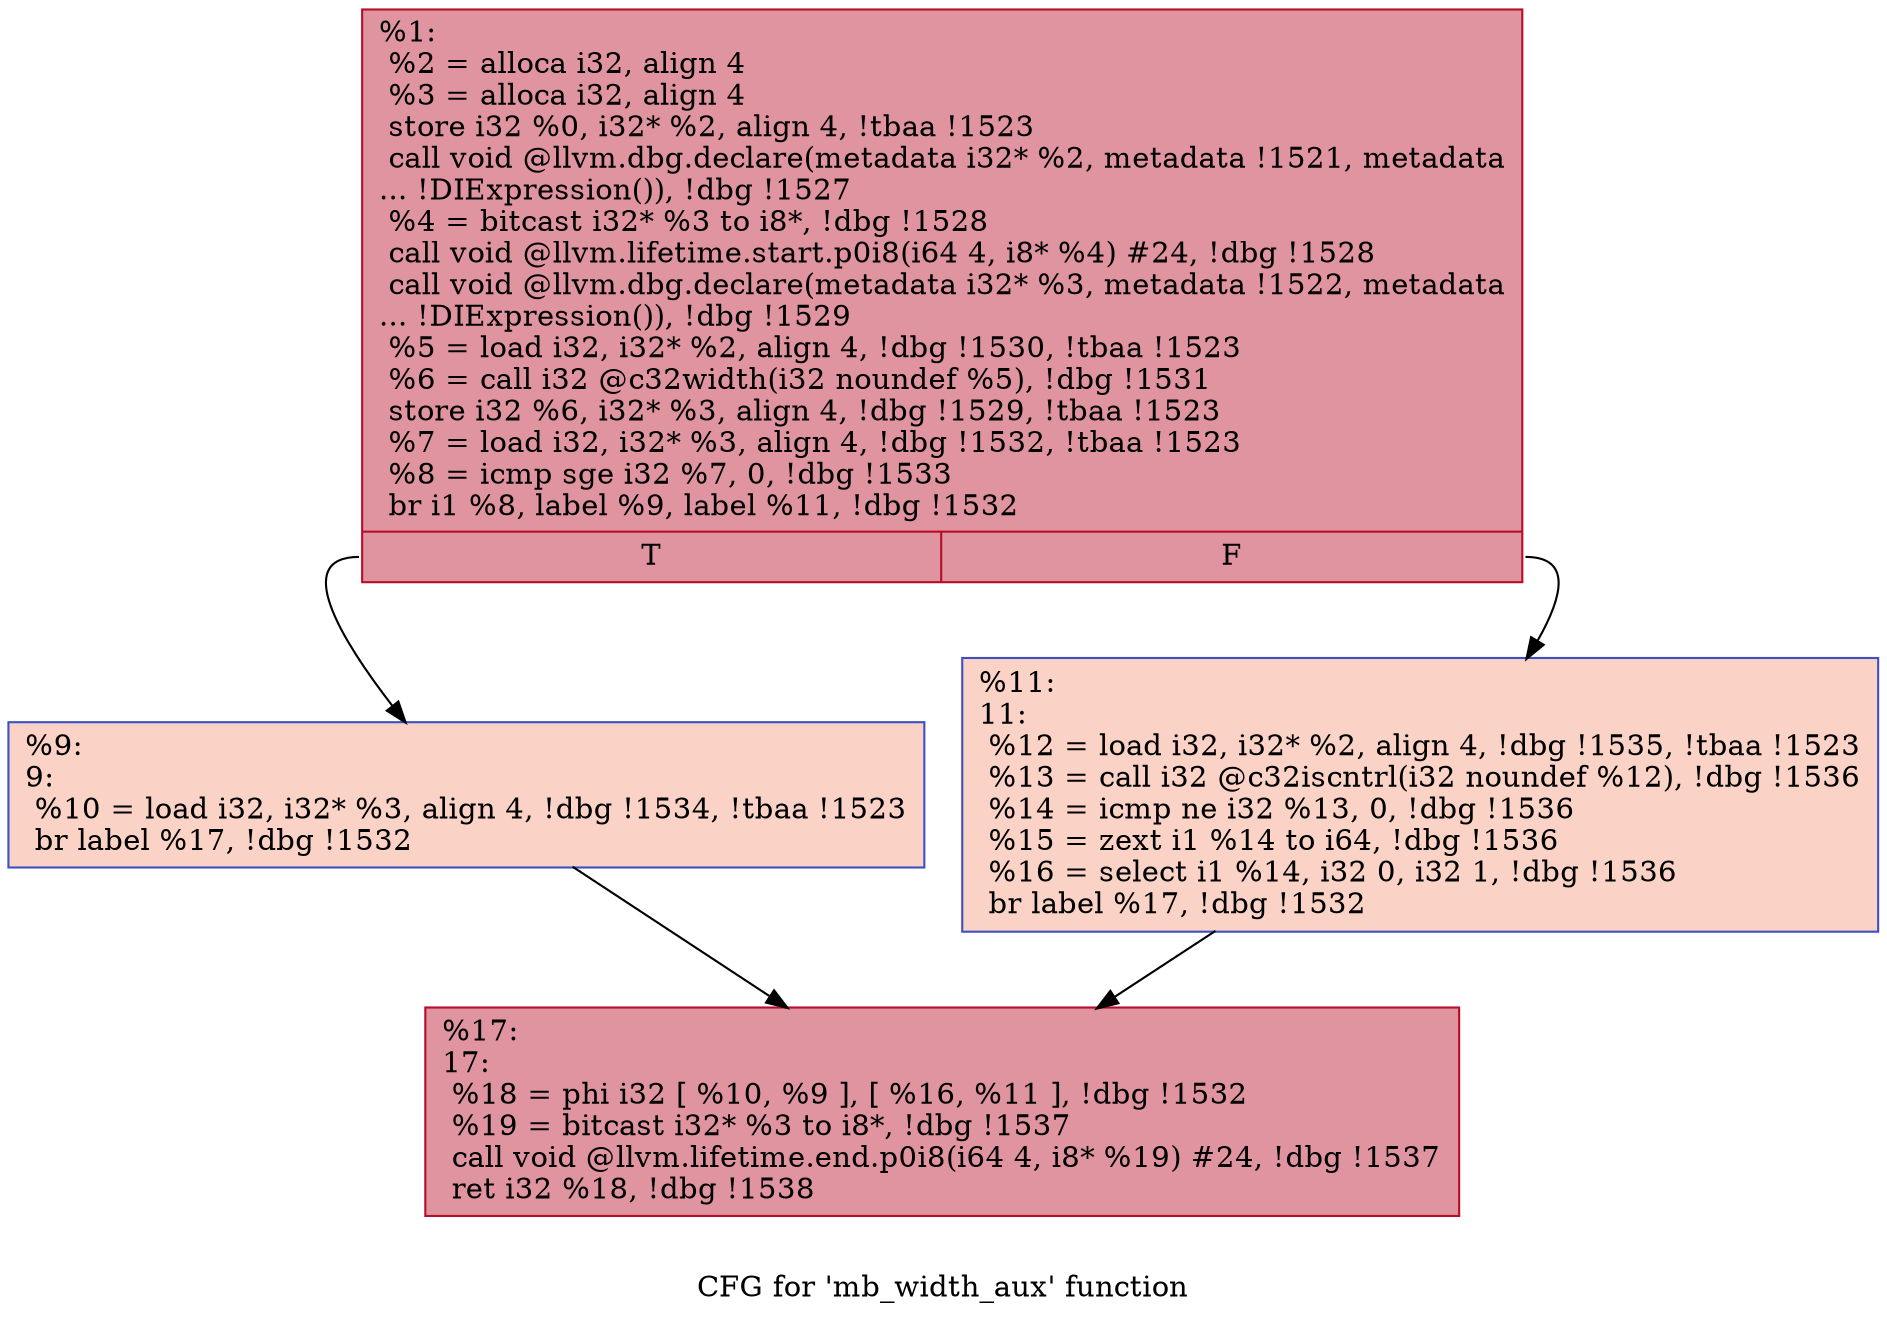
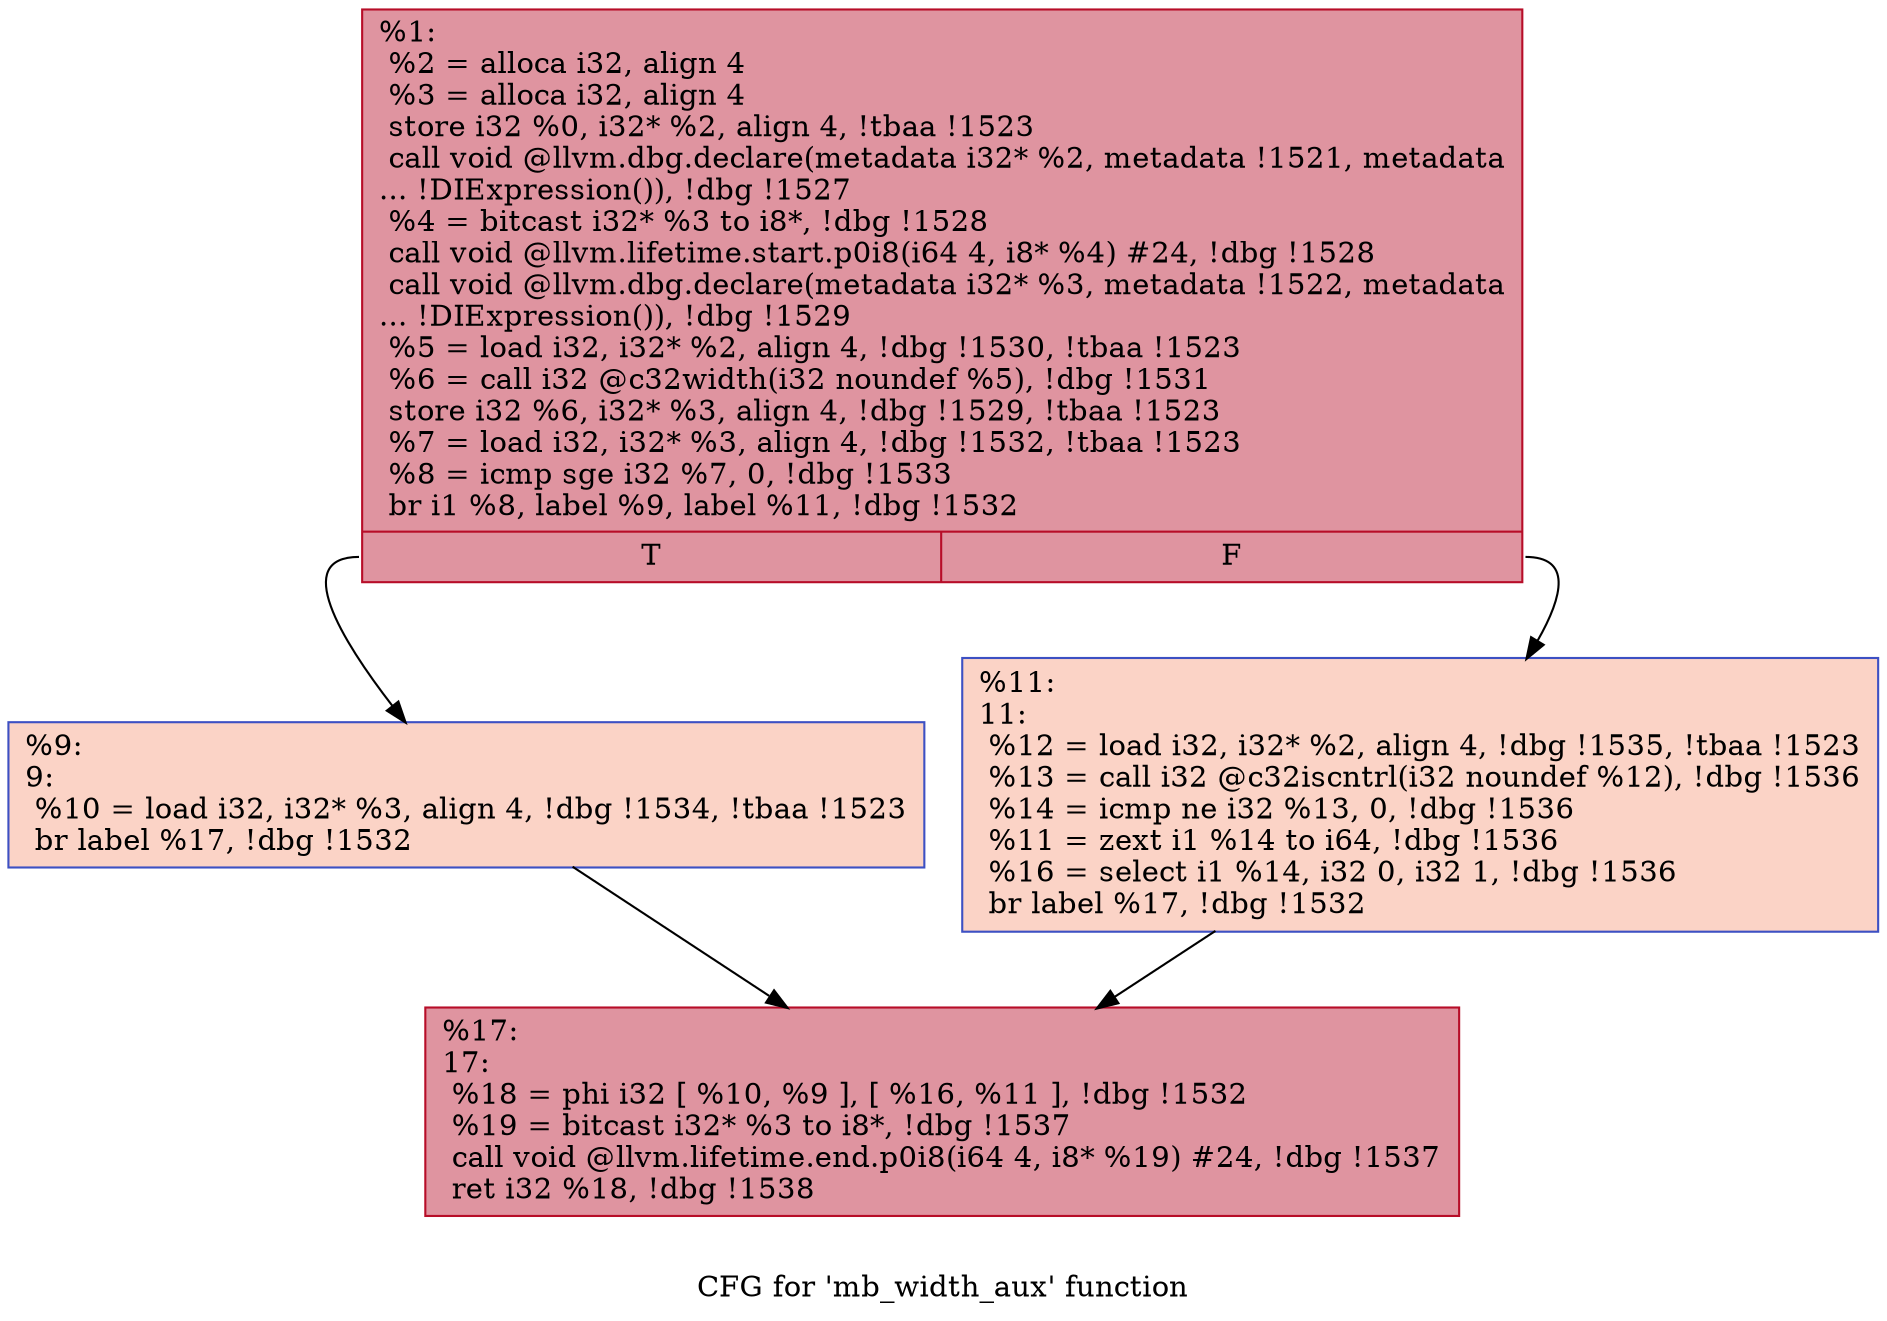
node "%11:": text "%15 = zext i1 %14 to i64, !dbg !1536" -> "%11 = zext i1 %14 to i64, !dbg !1536"
